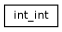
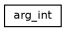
node "int_int": label "int_int" -> "arg_int"
